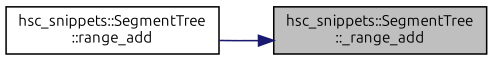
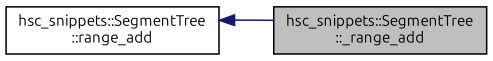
edge "hsc_snippets::SegmentTree ::range_add" -> "hsc_snippets::SegmentTree ::_range_add": reversed
